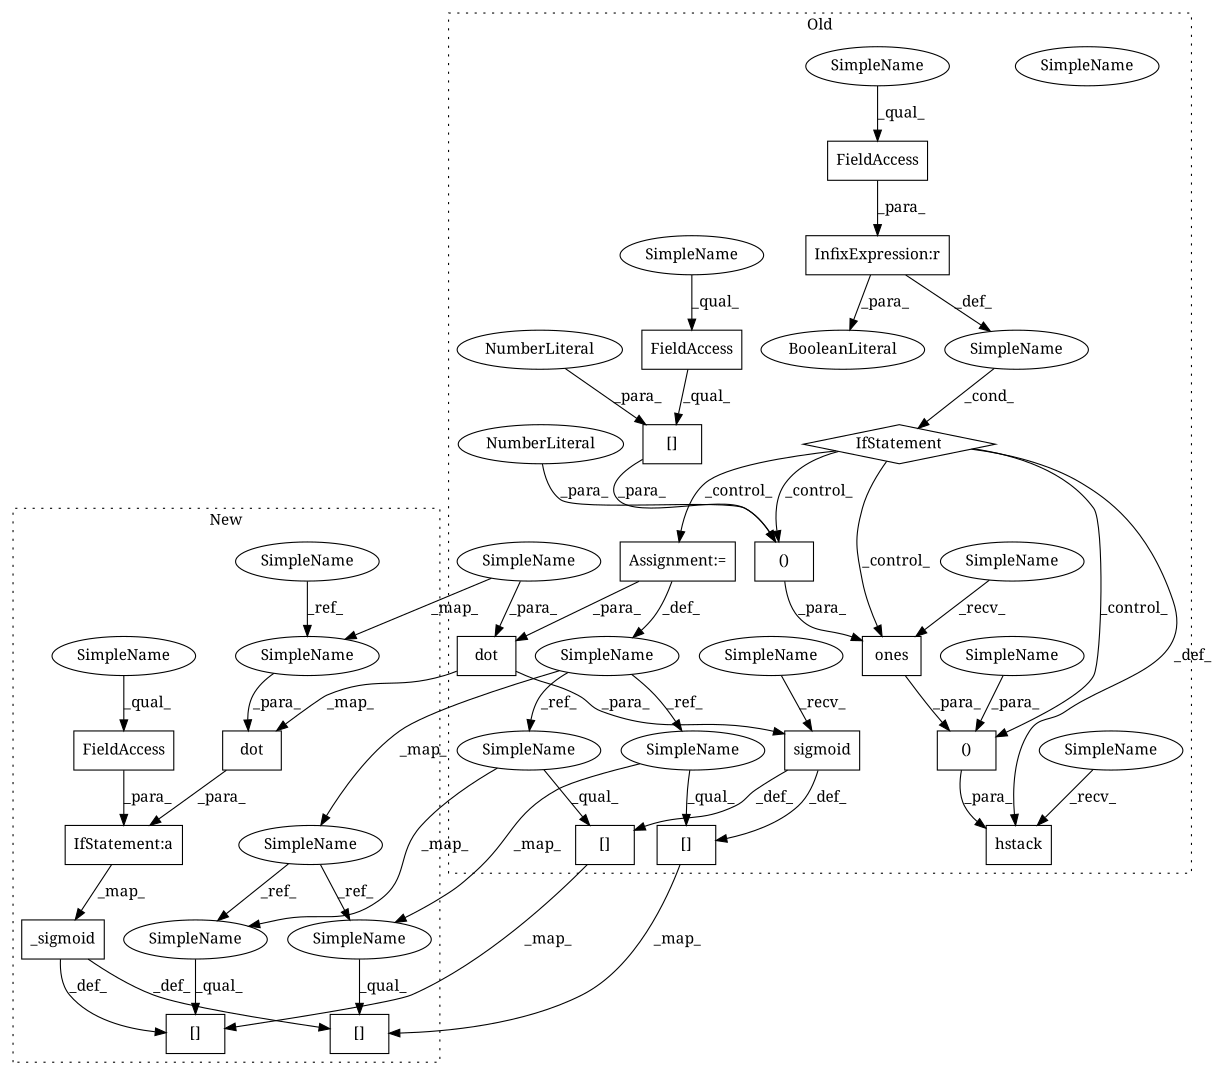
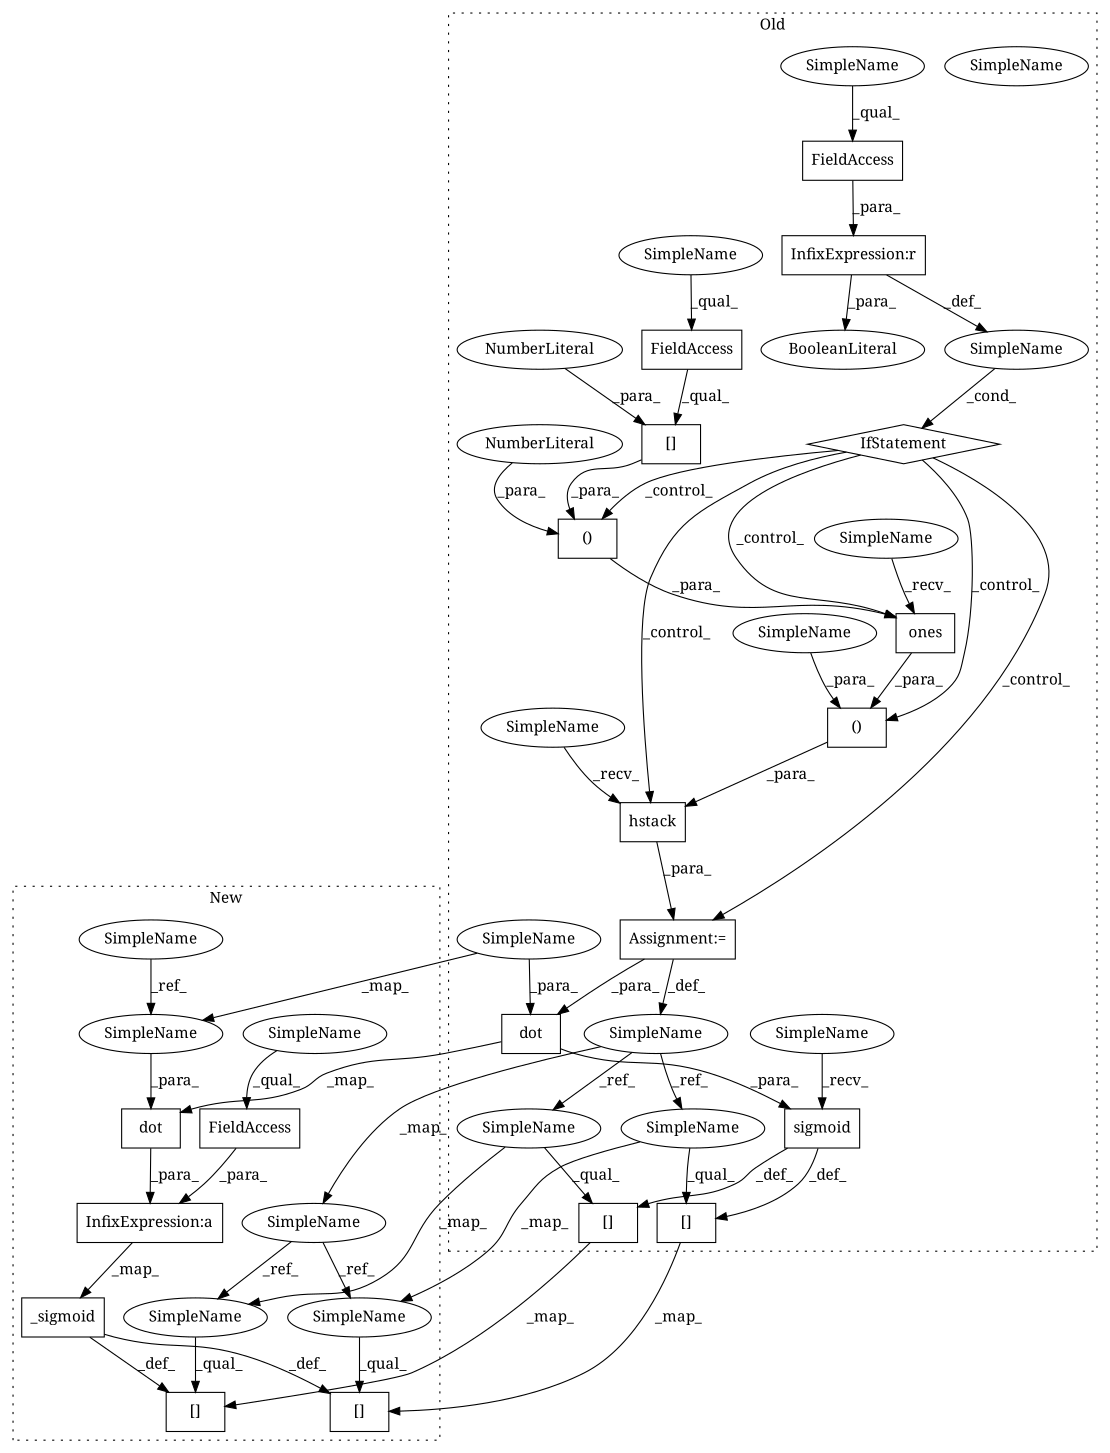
edge "IfStatement" -> "hstack": label "_def_" -> "_control_"
node "IfStatement:a": label "IfStatement:a" -> "InfixExpression:a"
edge "hstack" -> "Assignment:=": added, label "_para_"
